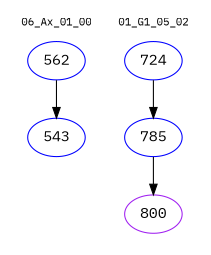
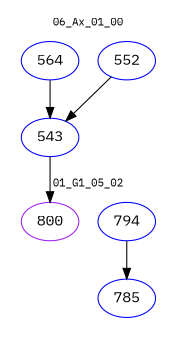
node "562": label "562" -> "564"
node "552": added
node "724": label "724" -> "794"
edge "785" -> "800": now "543" -> "800"
